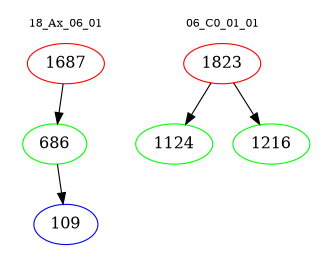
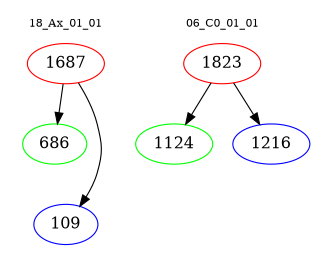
cluster "18_Ax_06_01": label "18_Ax_06_01" -> "18_Ax_01_01"
node "1216": color green -> blue
edge "686" -> "109": now "1687" -> "109"
